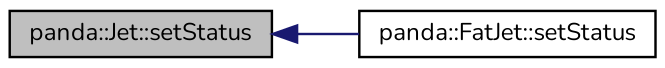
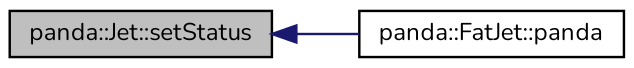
node "panda::FatJet::setStatus": label "panda::FatJet::setStatus" -> "panda::FatJet::panda"
